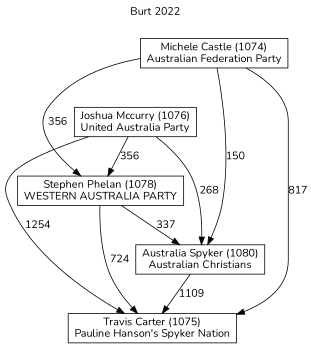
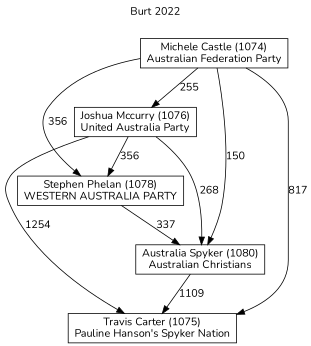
edge "Michele Castle (1074) Australian Federation Party" -> "Joshua Mccurry (1076) United Australia Party": added, label "255"
edge "Stephen Phelan (1078) WESTERN AUSTRALIA PARTY" -> "Travis Carter (1075) Pauline Hanson's Spyker Nation": removed, label "724"
